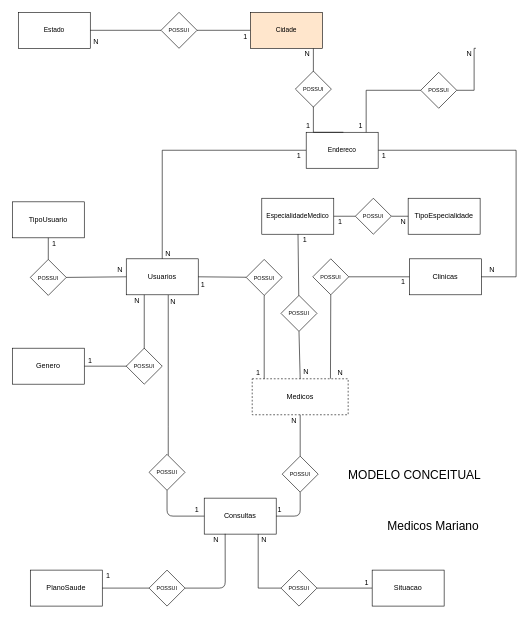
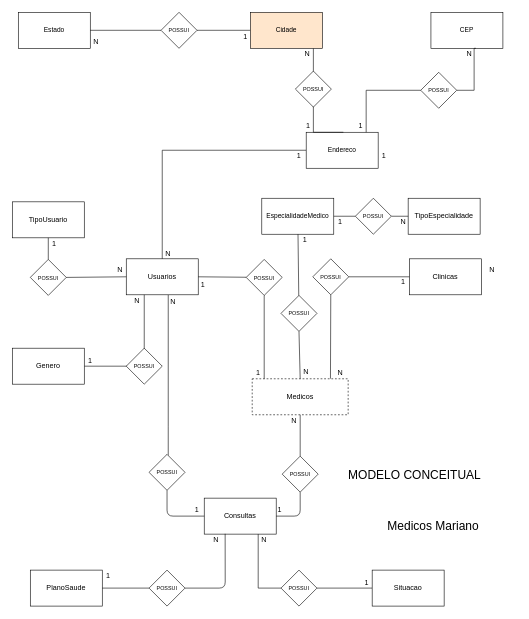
node "CEP": added
edge "Endereco" -- "Clinicas": removed
